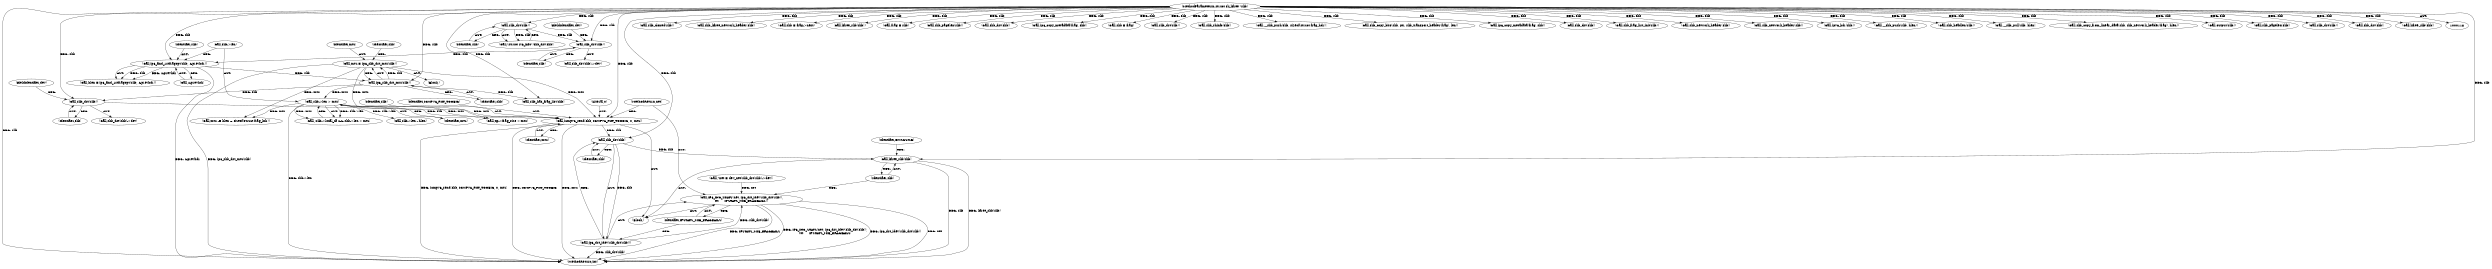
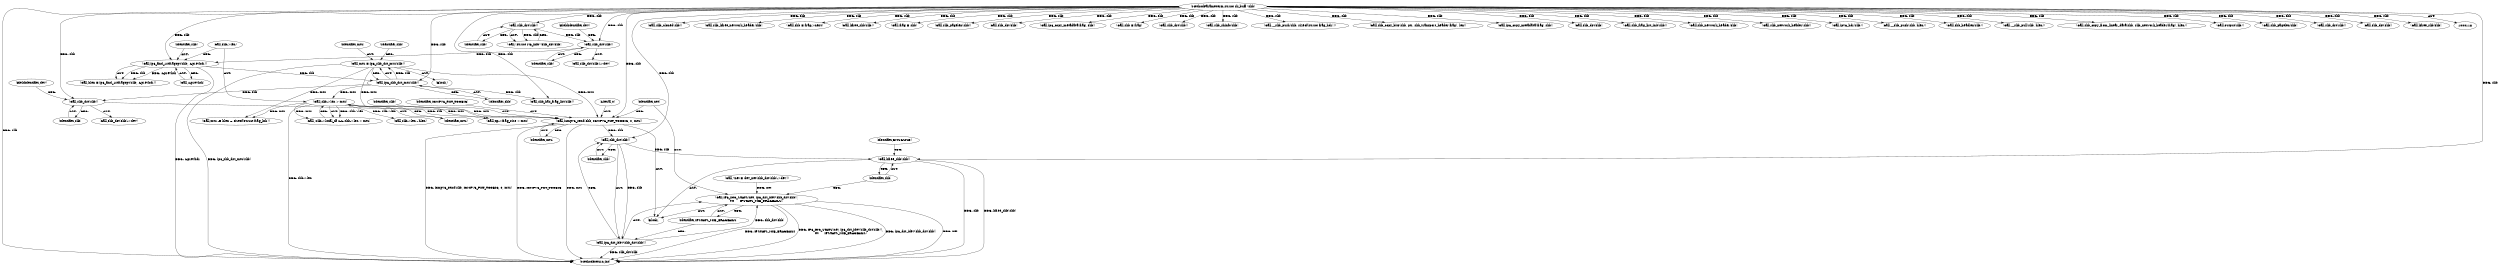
node "(MethodParameterIn,struct sk_kfree *skb)": label "(MethodParameterIn,struct sk_kfree *skb)" -> "(MethodParameterIn,struct sk_buff *skb)"
node "(MethodReturn,net)": label "(MethodReturn,net)" -> "(Identifier,net)"
